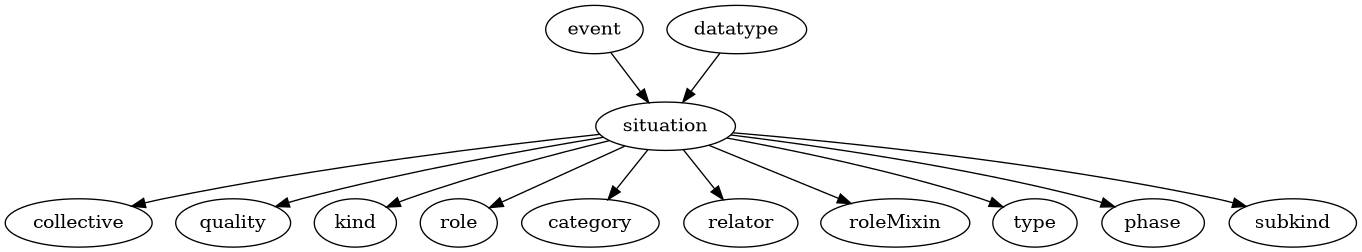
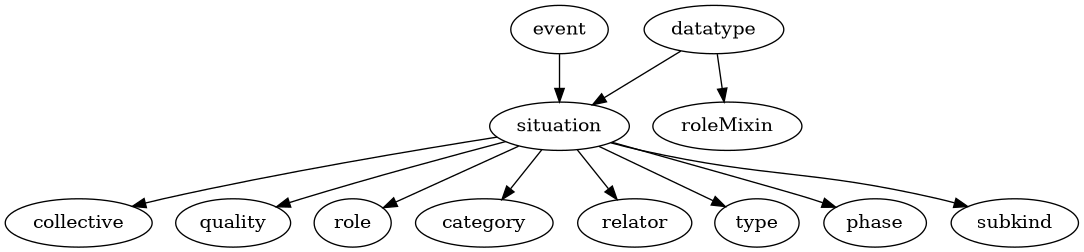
edge "situation" -> "roleMixin": now "datatype" -> "roleMixin"
node "kind": removed
